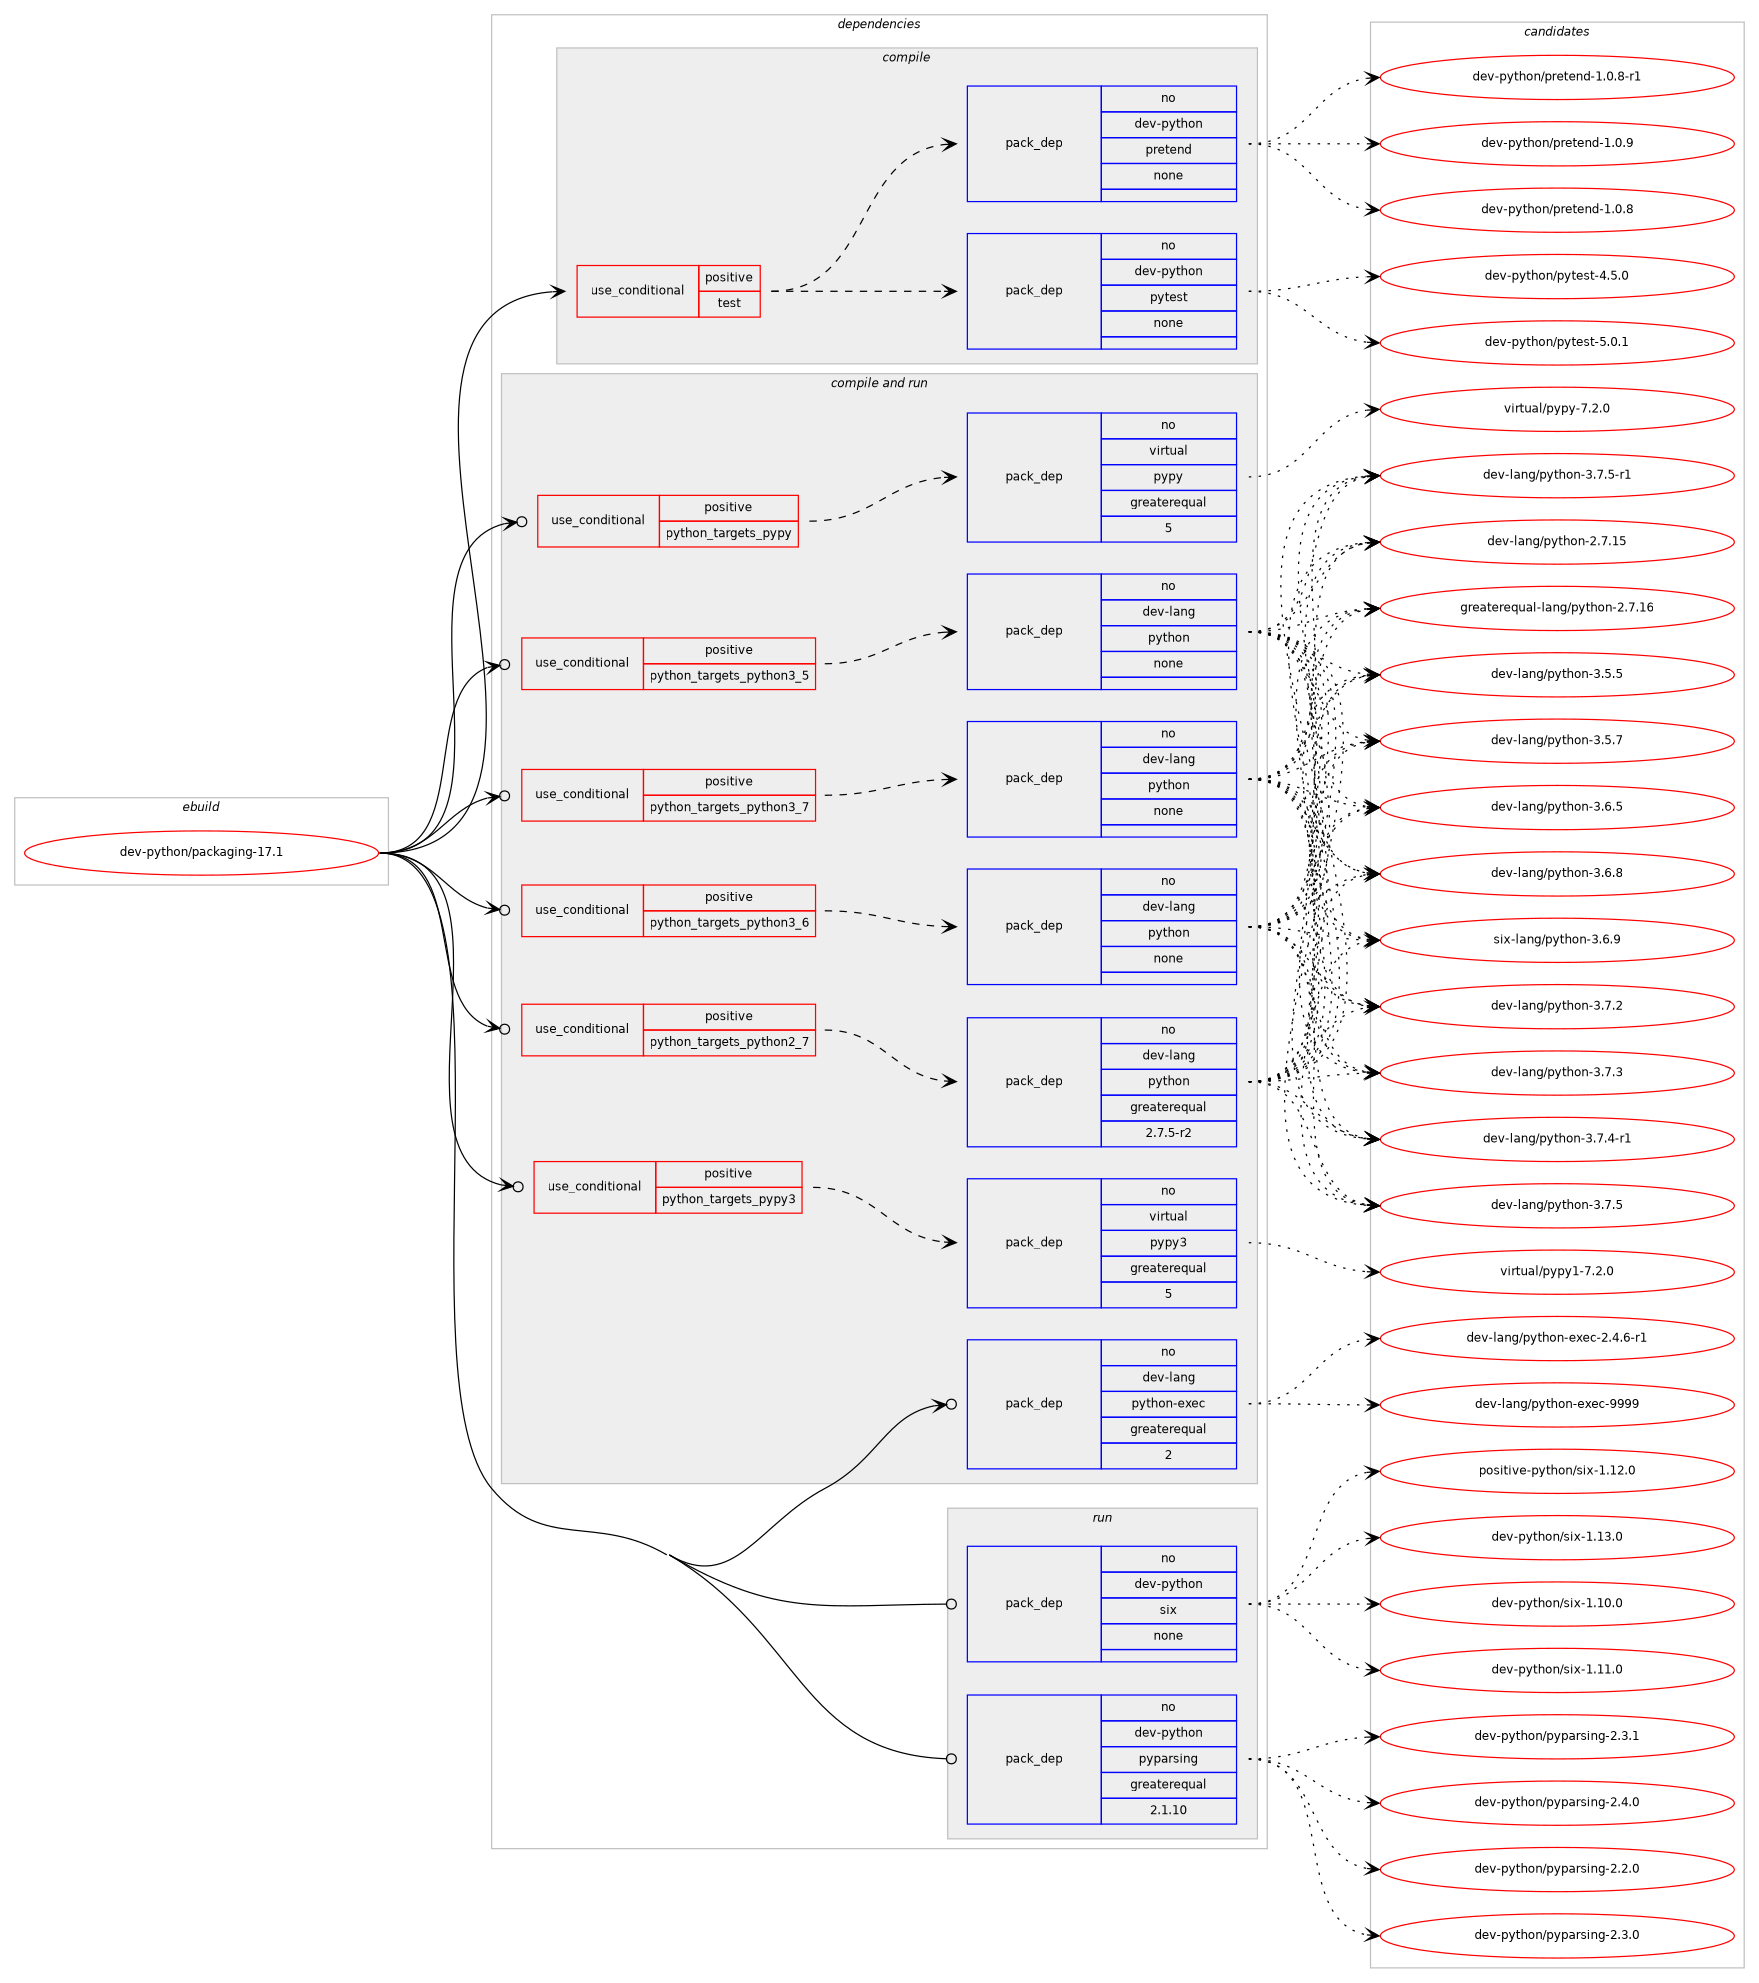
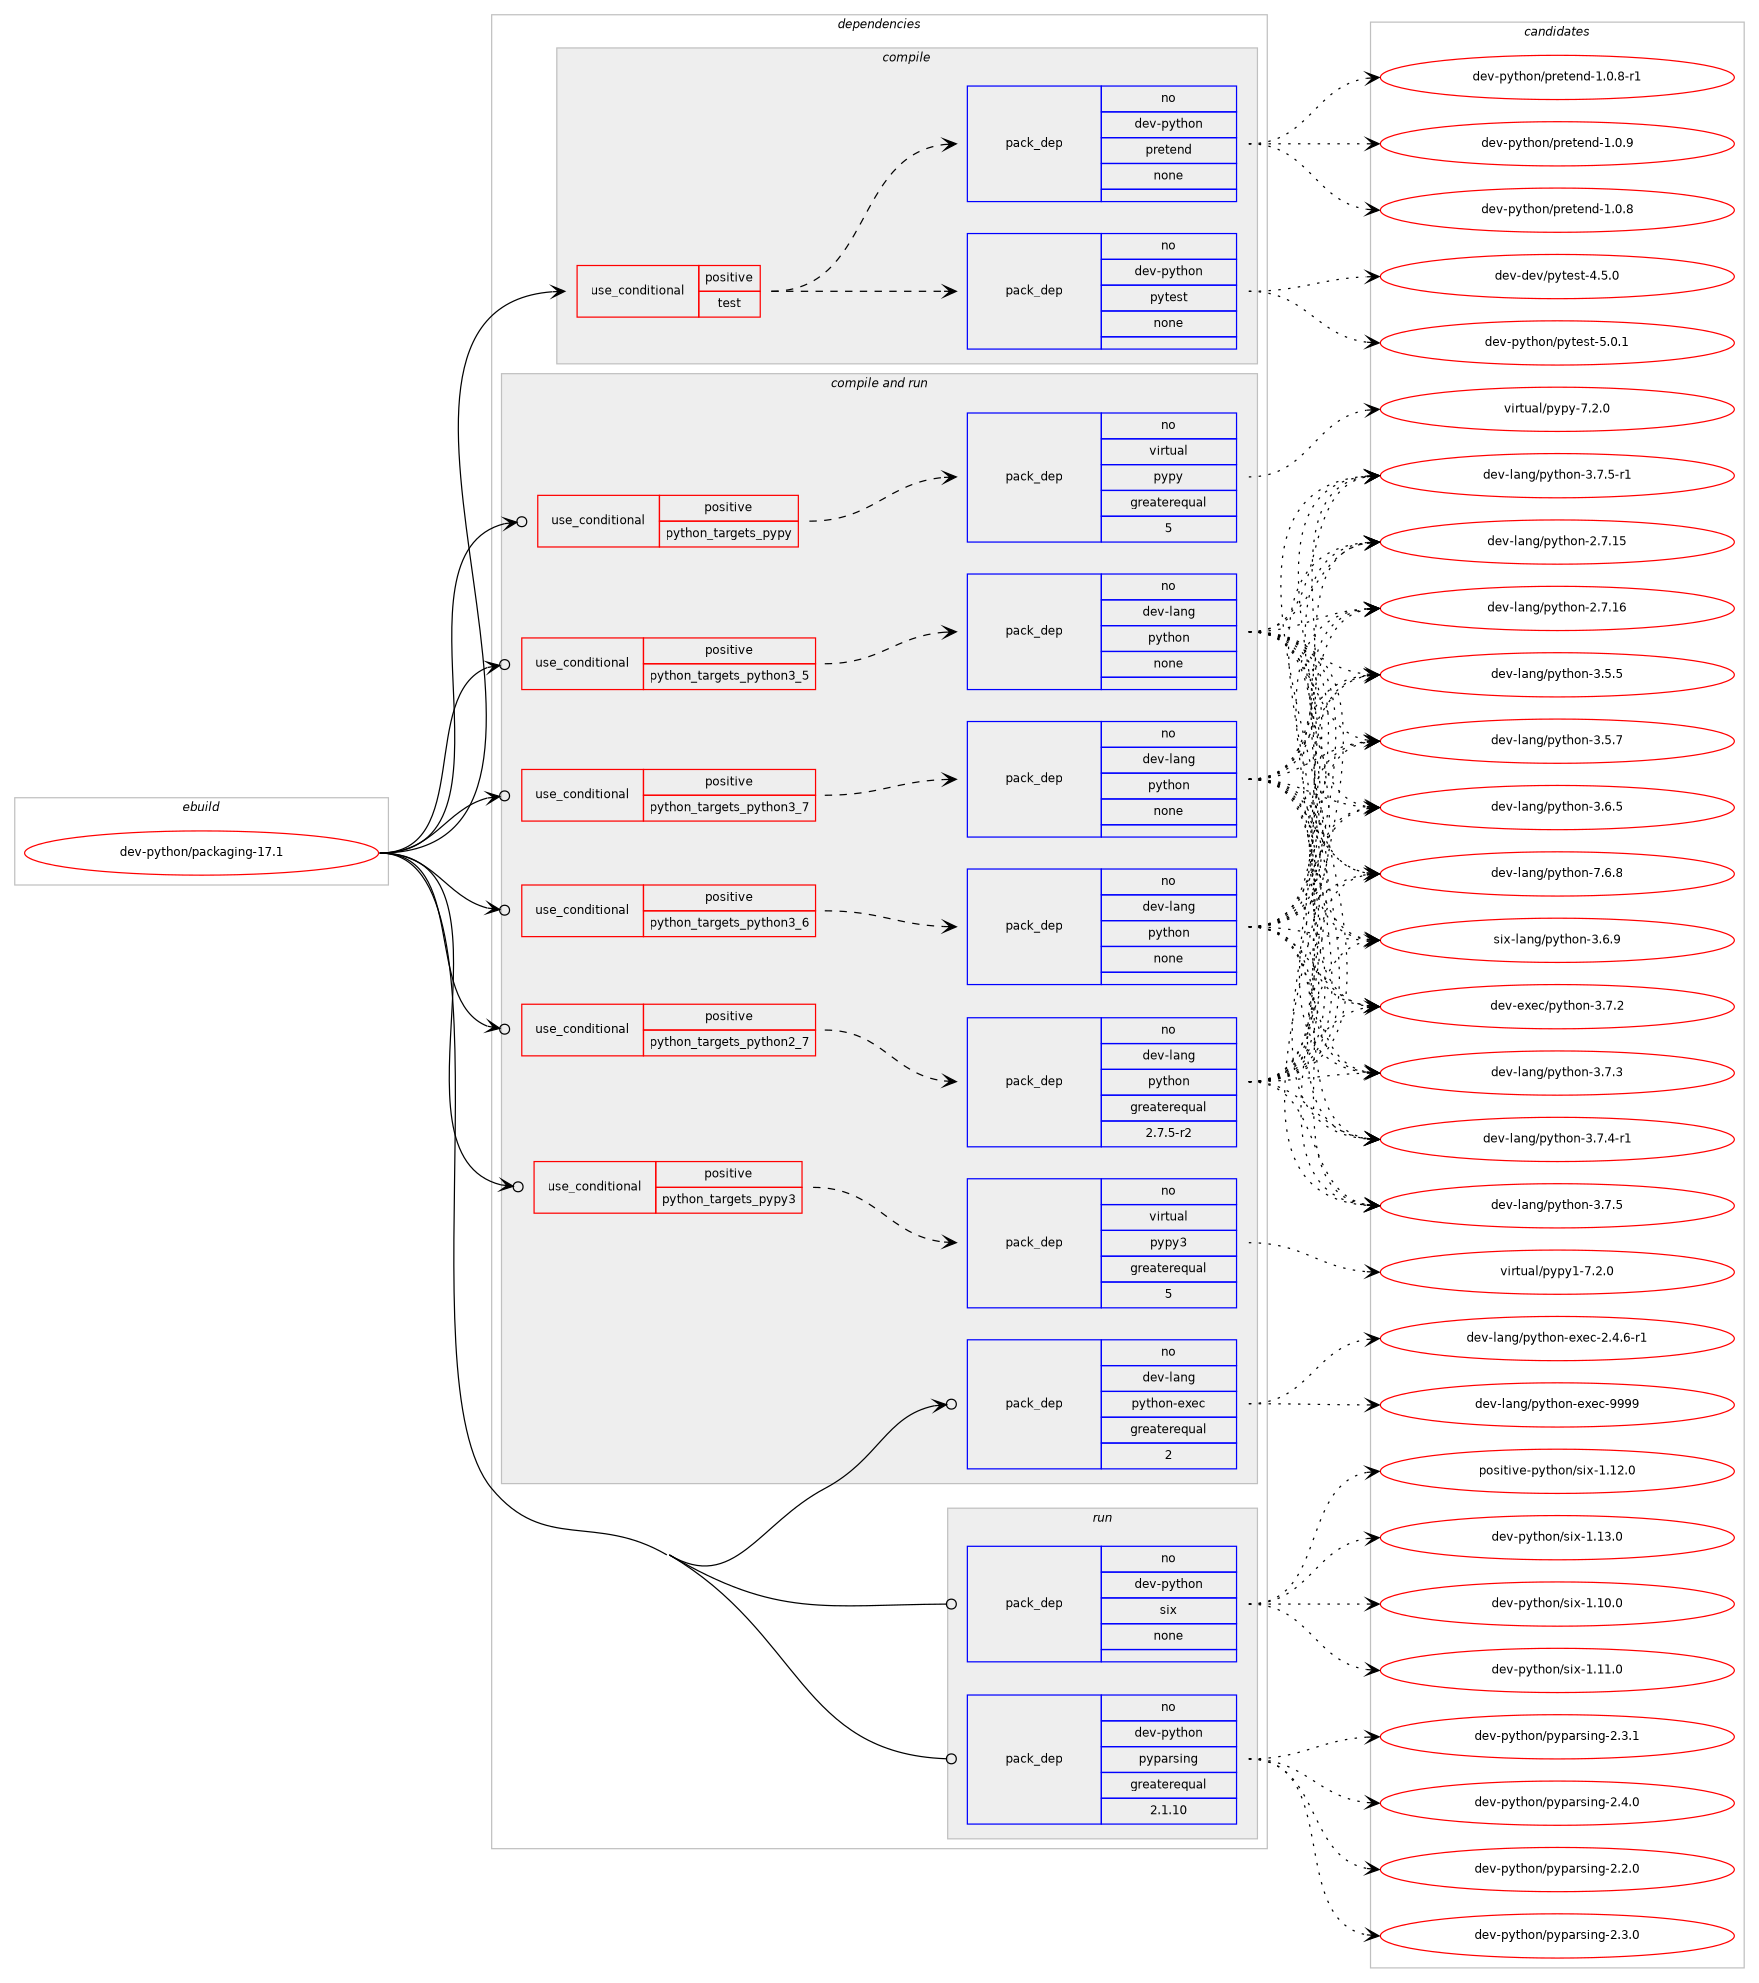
node "dev-python/pytest-4.5.0": label "dev-python/pytest-4.5.0" -> "dev-dev/pytest-4.5.0"
node "greaterequal-lang/python-2.7.16": label "greaterequal-lang/python-2.7.16" -> "dev-lang/python-2.7.16"
node "dev-lang/python-3.6.8": label "dev-lang/python-3.6.8" -> "dev-lang/python-7.6.8"
node "dev-lang/python-3.7.2": label "dev-lang/python-3.7.2" -> "dev-exec/python-3.7.2"
